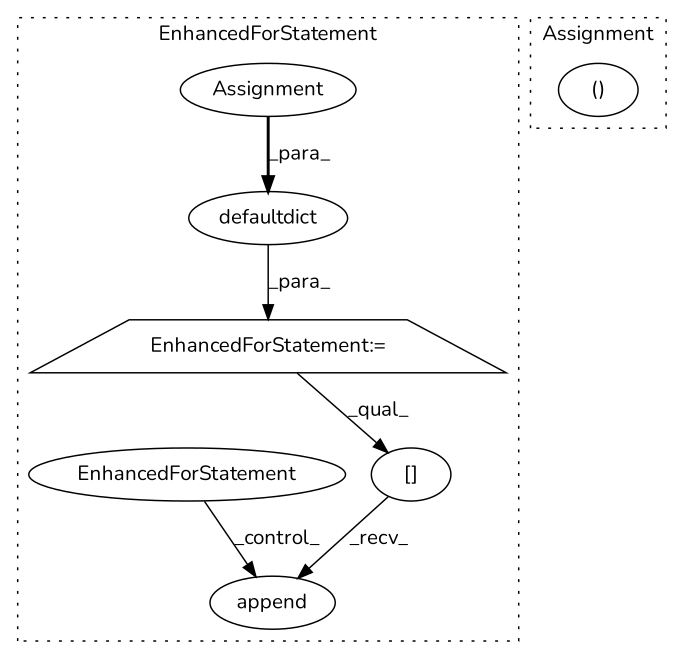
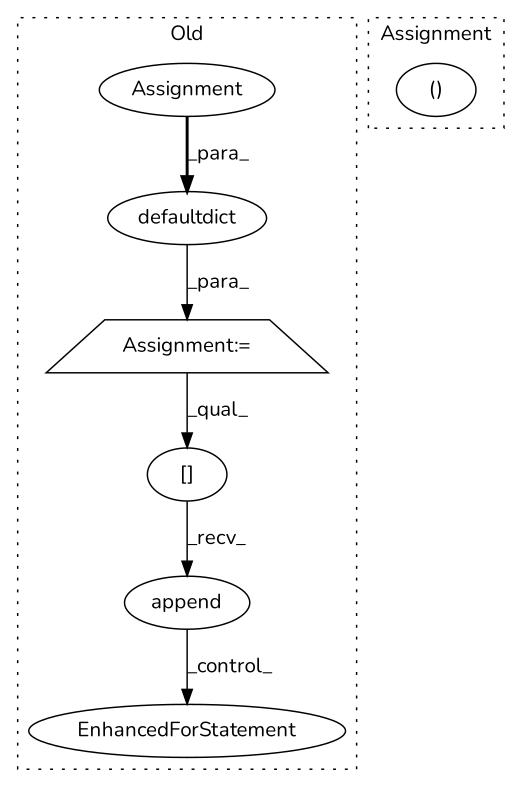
cluster "EnhancedForStatement": label "EnhancedForStatement" -> "Old"
node "EnhancedForStatement:=": label "EnhancedForStatement:=" -> "Assignment:="
edge "EnhancedForStatement" -> "append": reversed
